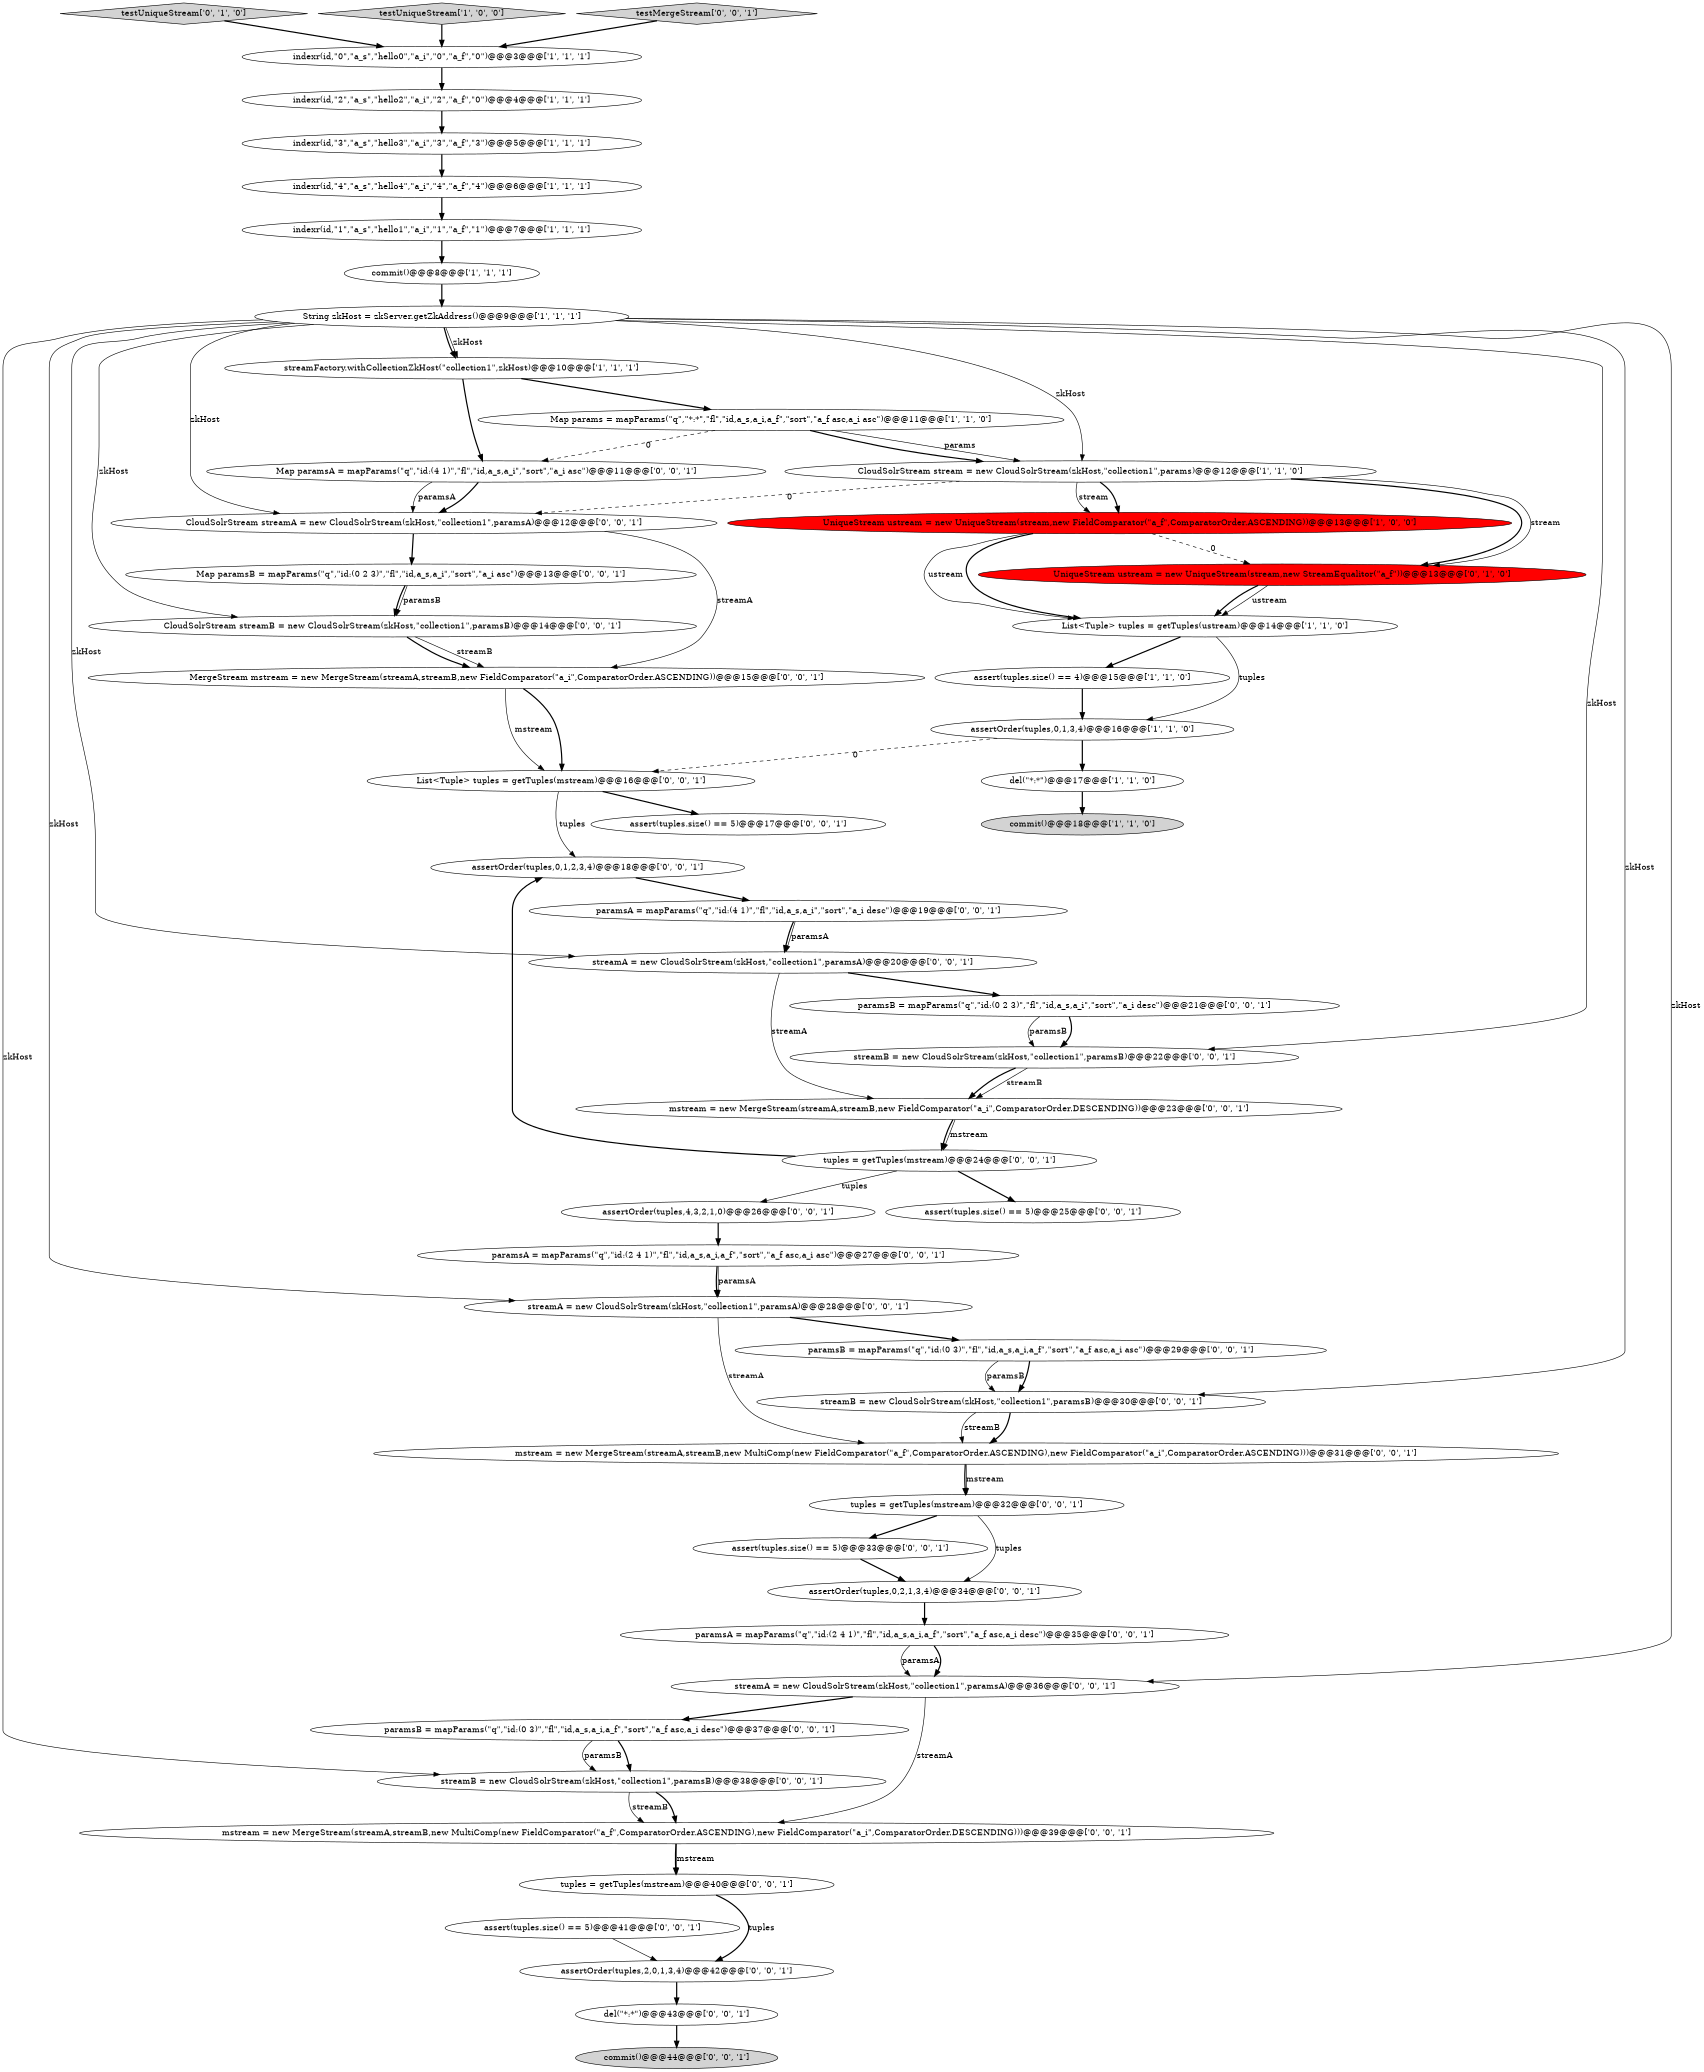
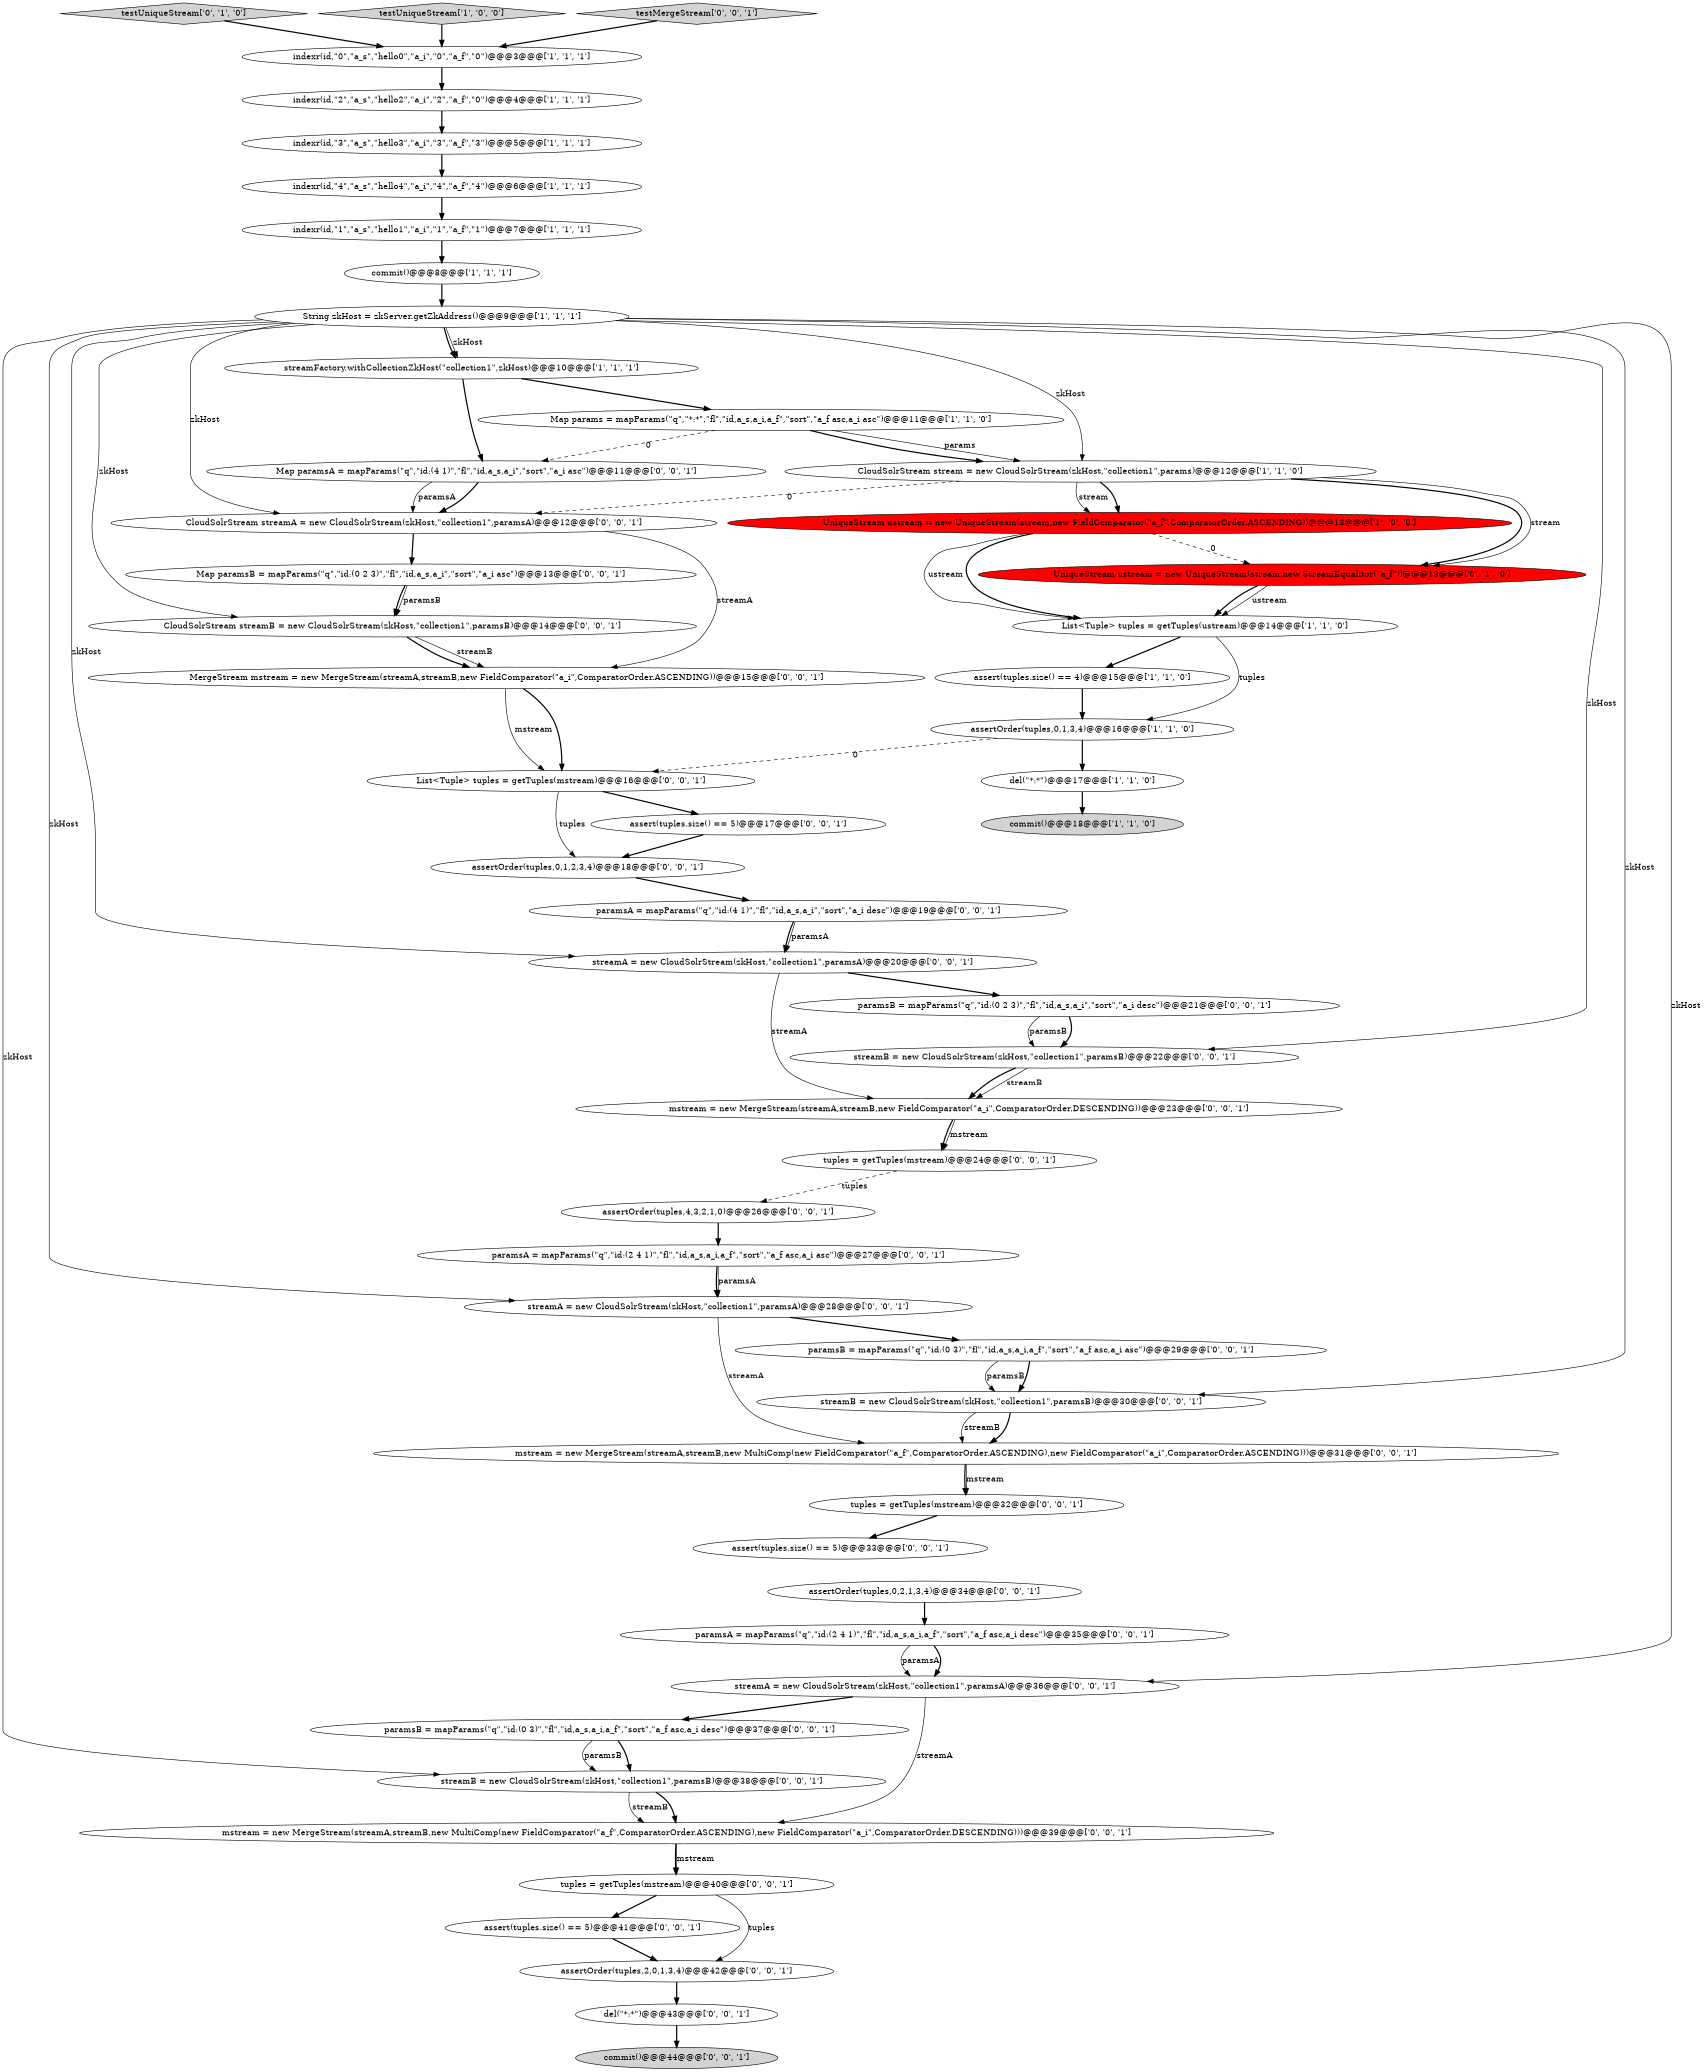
edge "tuples = getTuples(mstream)@@@24@@@['0', '0', '1']" -> "assertOrder(tuples,0,1,2,3,4)@@@18@@@['0', '0', '1']": now "assert(tuples.size() == 5)@@@17@@@['0', '0', '1']" -> "assertOrder(tuples,0,1,2,3,4)@@@18@@@['0', '0', '1']"
edge "tuples = getTuples(mstream)@@@24@@@['0', '0', '1']" -> "assertOrder(tuples,4,3,2,1,0)@@@26@@@['0', '0', '1']": style solid -> dashed
node "assert(tuples.size() == 5)@@@25@@@['0', '0', '1']": removed
edge "tuples = getTuples(mstream)@@@32@@@['0', '0', '1']" -> "assertOrder(tuples,0,2,1,3,4)@@@34@@@['0', '0', '1']": removed, label "tuples"
edge "assert(tuples.size() == 5)@@@33@@@['0', '0', '1']" -> "assertOrder(tuples,0,2,1,3,4)@@@34@@@['0', '0', '1']": removed
edge "tuples = getTuples(mstream)@@@40@@@['0', '0', '1']" -> "assert(tuples.size() == 5)@@@41@@@['0', '0', '1']": added
edge "tuples = getTuples(mstream)@@@40@@@['0', '0', '1']" -> "assertOrder(tuples,2,0,1,3,4)@@@42@@@['0', '0', '1']": style bold -> solid
edge "assert(tuples.size() == 5)@@@41@@@['0', '0', '1']" -> "assertOrder(tuples,2,0,1,3,4)@@@42@@@['0', '0', '1']": style solid -> bold
